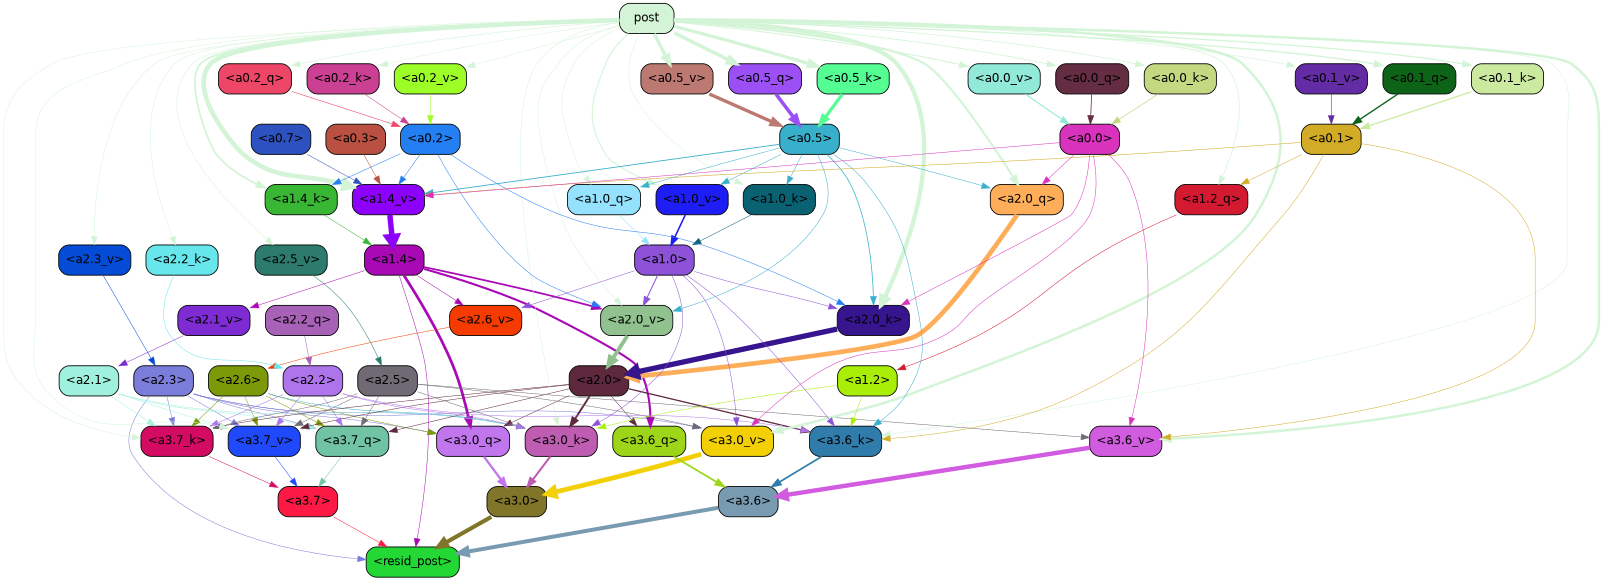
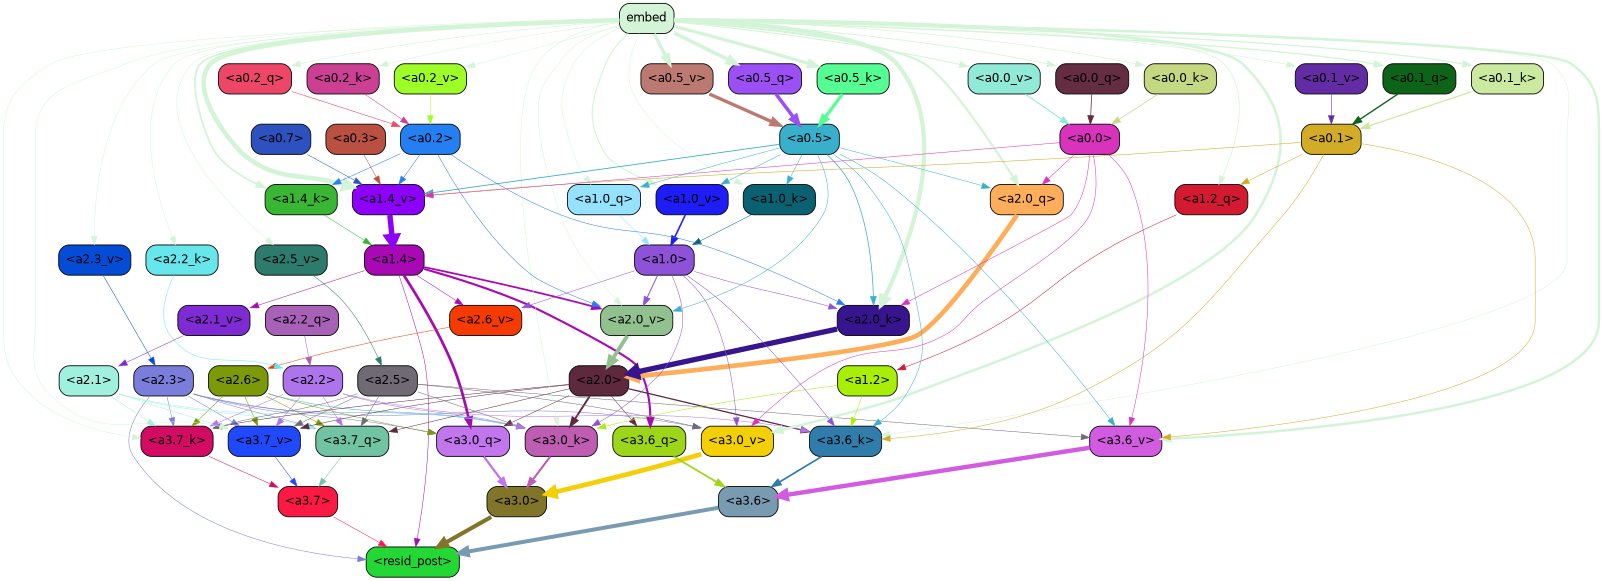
node "post": label "post" -> "embed"
edge "<a0.5>" -> "<a3.6_v>": added
